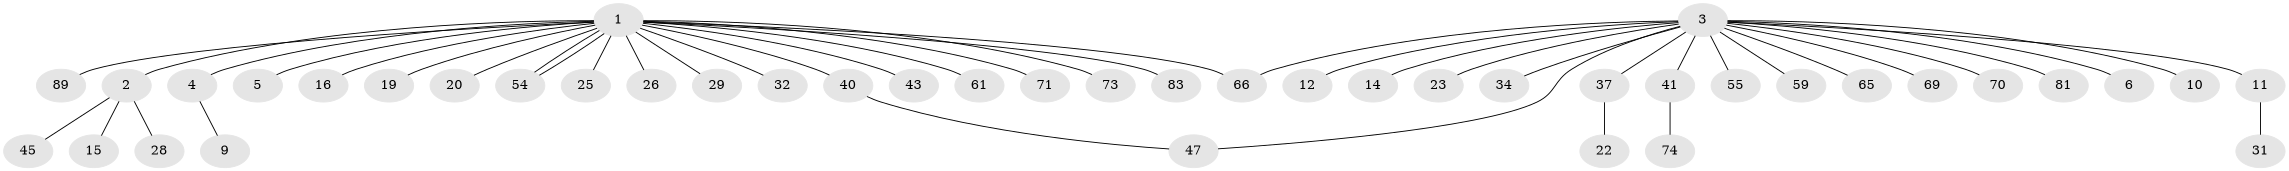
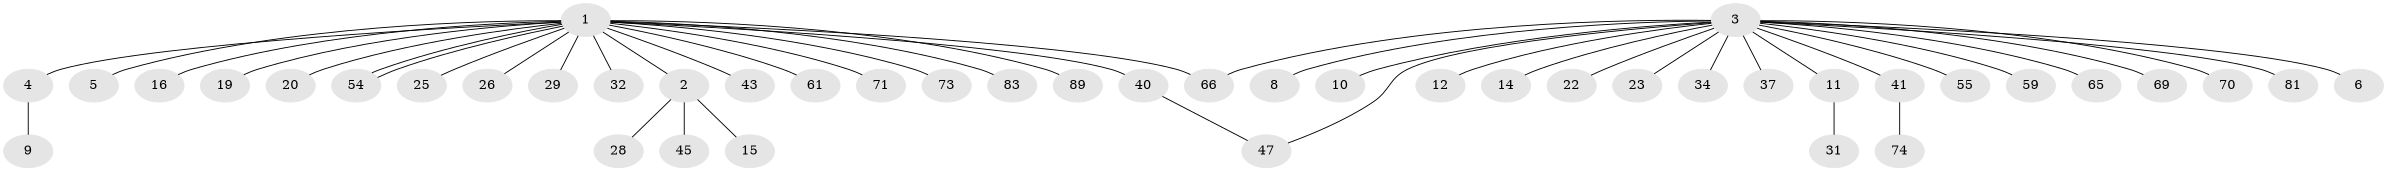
node "8": added
edge "37" -- "22": now "3" -- "22"
